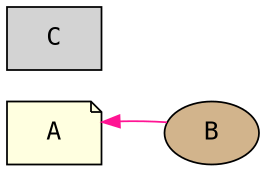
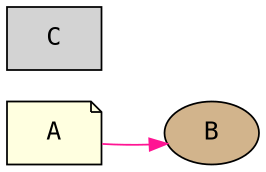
edge "B" -> "A": reversed
